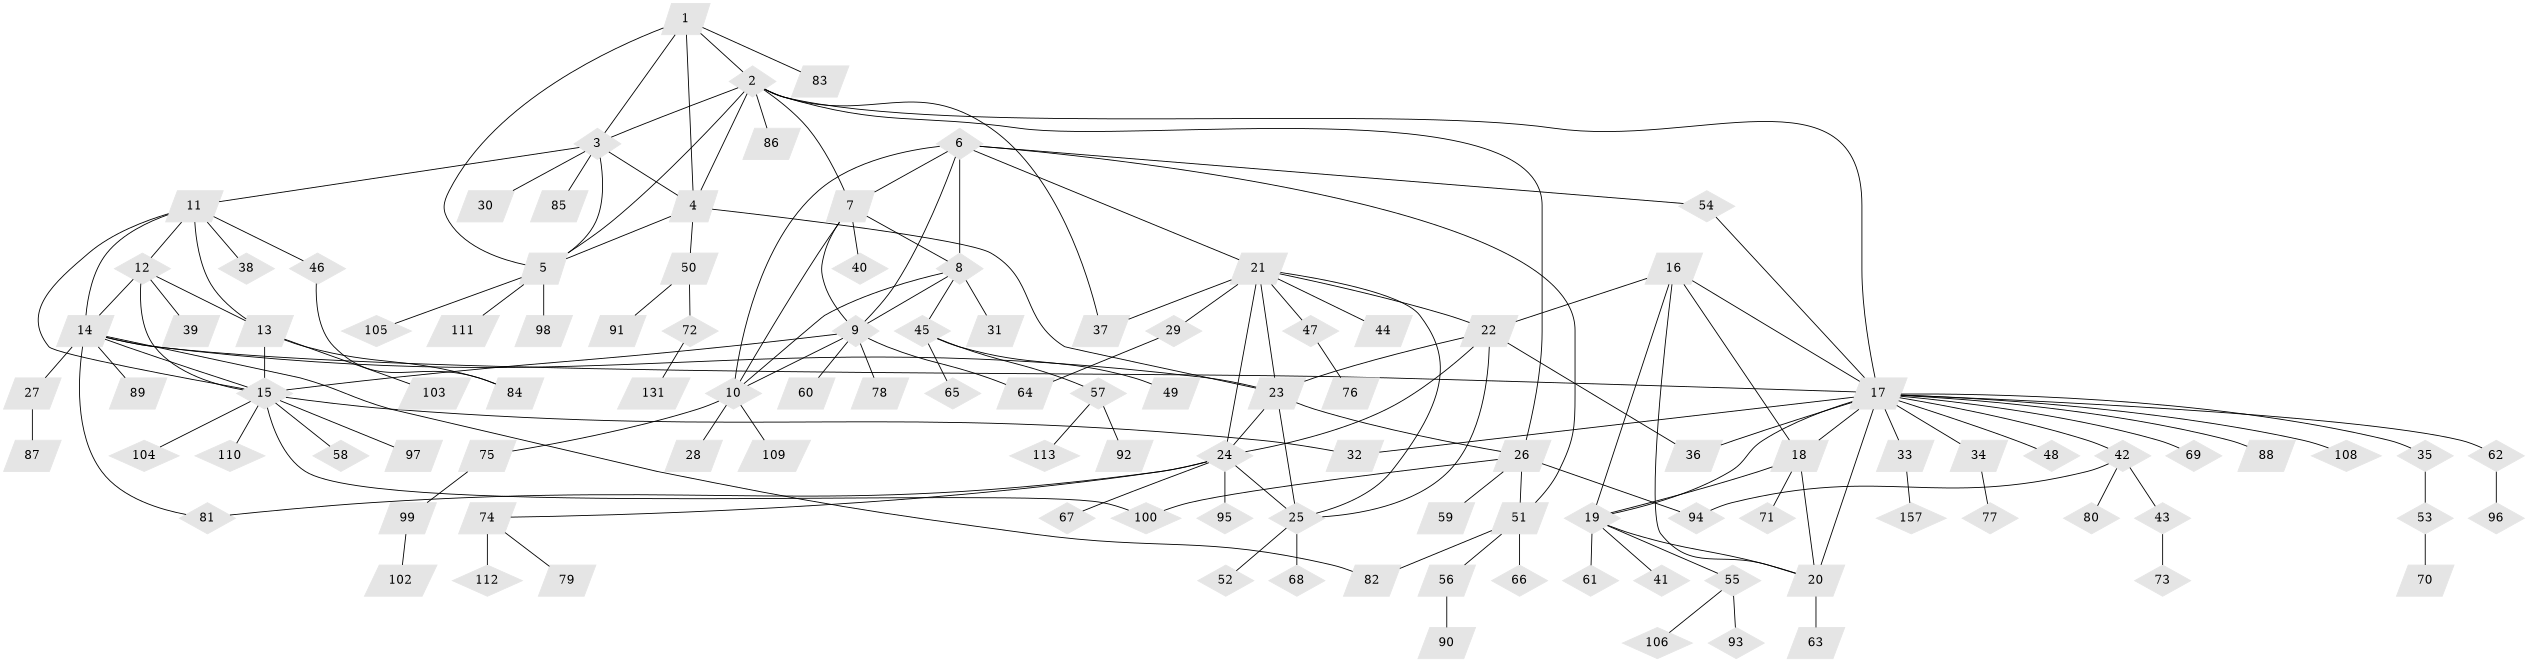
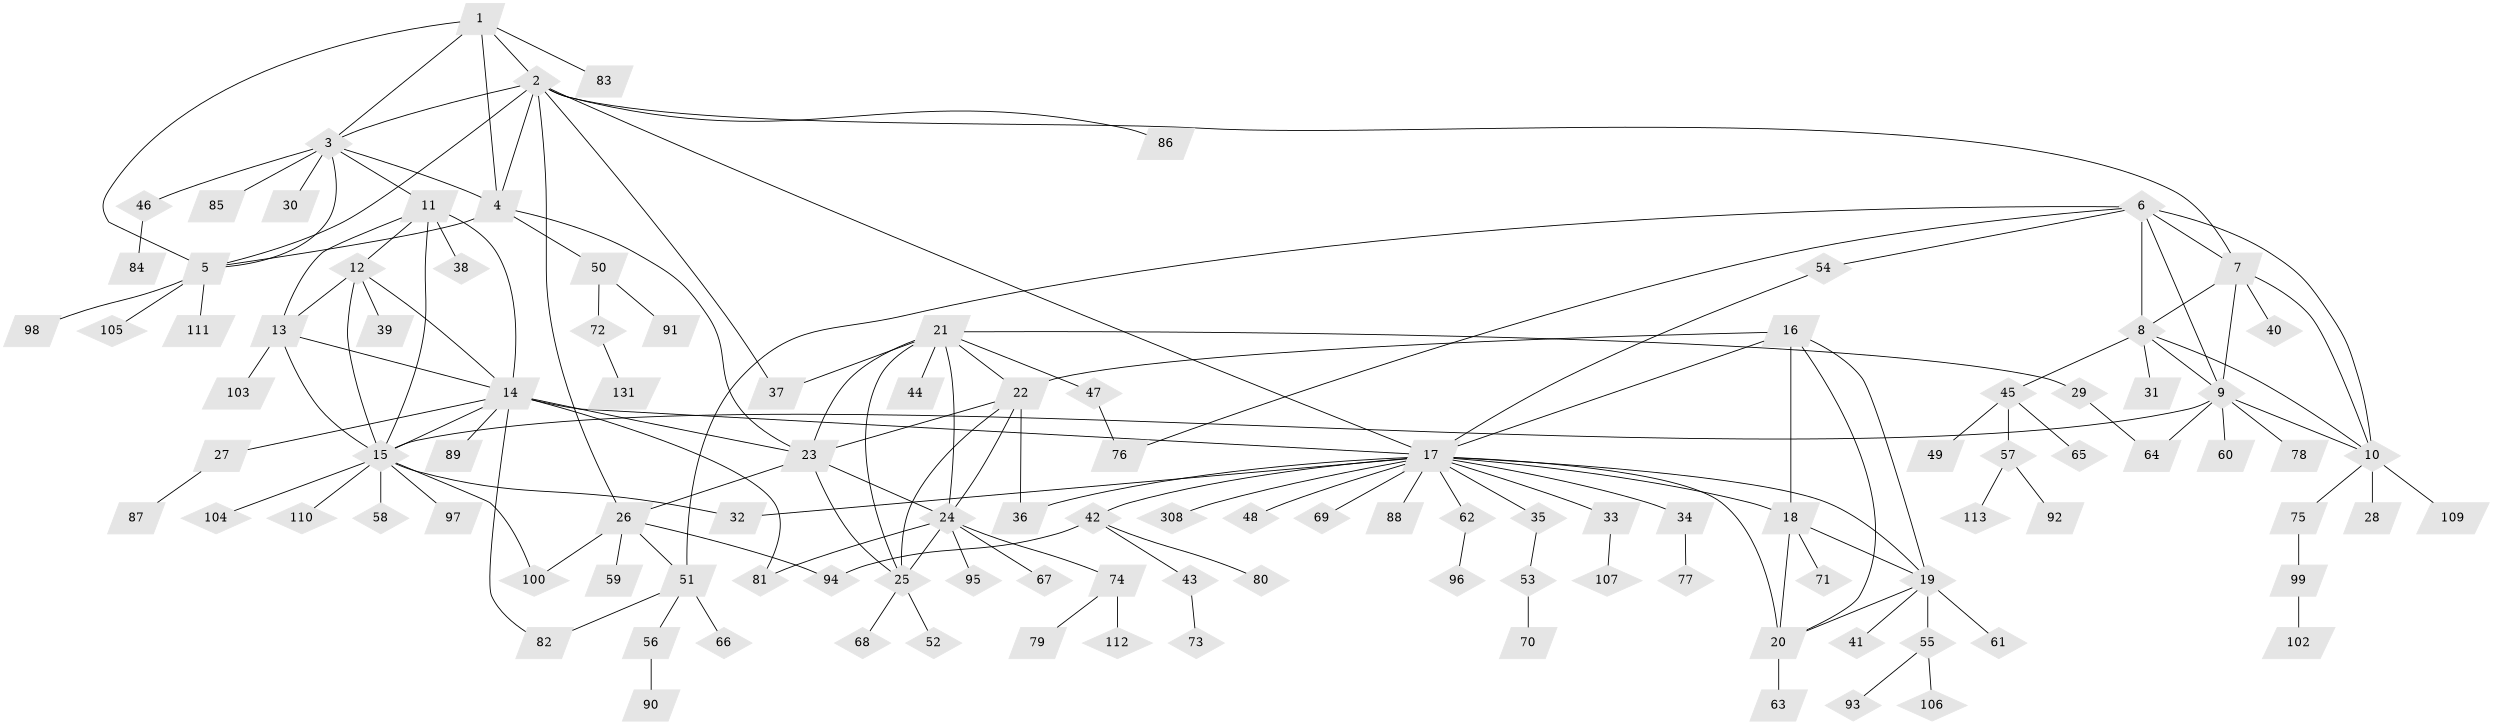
edge "6" -- "21": now "6" -- "76"
edge "11" -- "46": now "3" -- "46"
edge "13" -- "84": now "13" -- "14"
node "108": label "108" -> "308"
node "157": label "157" -> "107"
